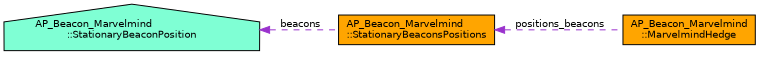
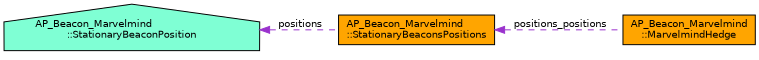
edge "AP_Beacon_Marvelmind ::StationaryBeaconsPositions" -> "AP_Beacon_Marvelmind ::StationaryBeaconPosition": label " beacons" -> " positions"
edge "AP_Beacon_Marvelmind ::MarvelmindHedge" -> "AP_Beacon_Marvelmind ::StationaryBeaconsPositions": label " positions_beacons" -> " positions_positions"
